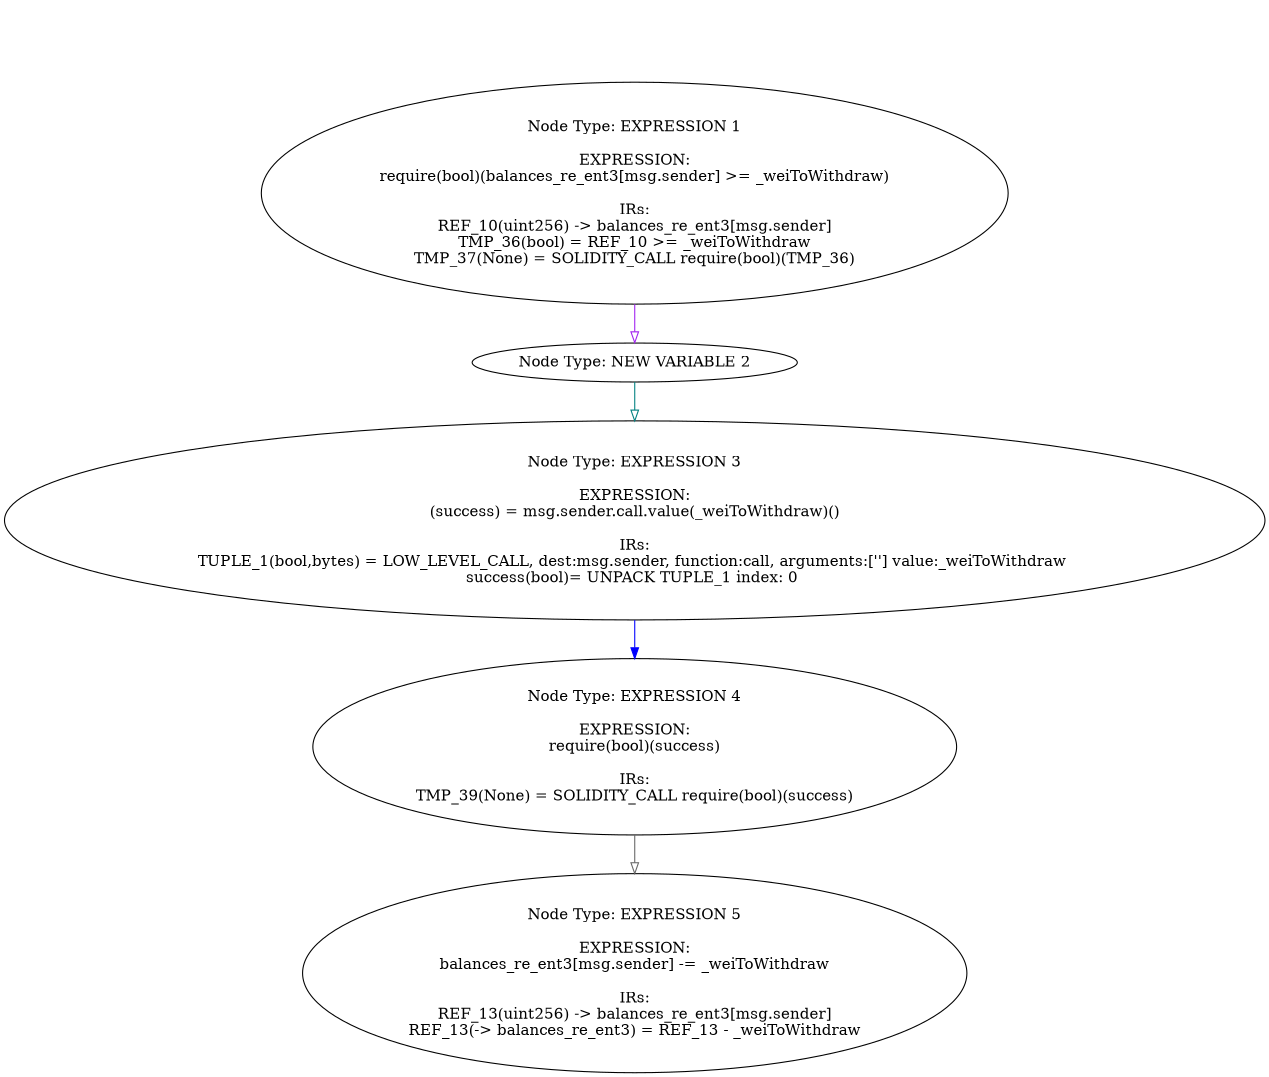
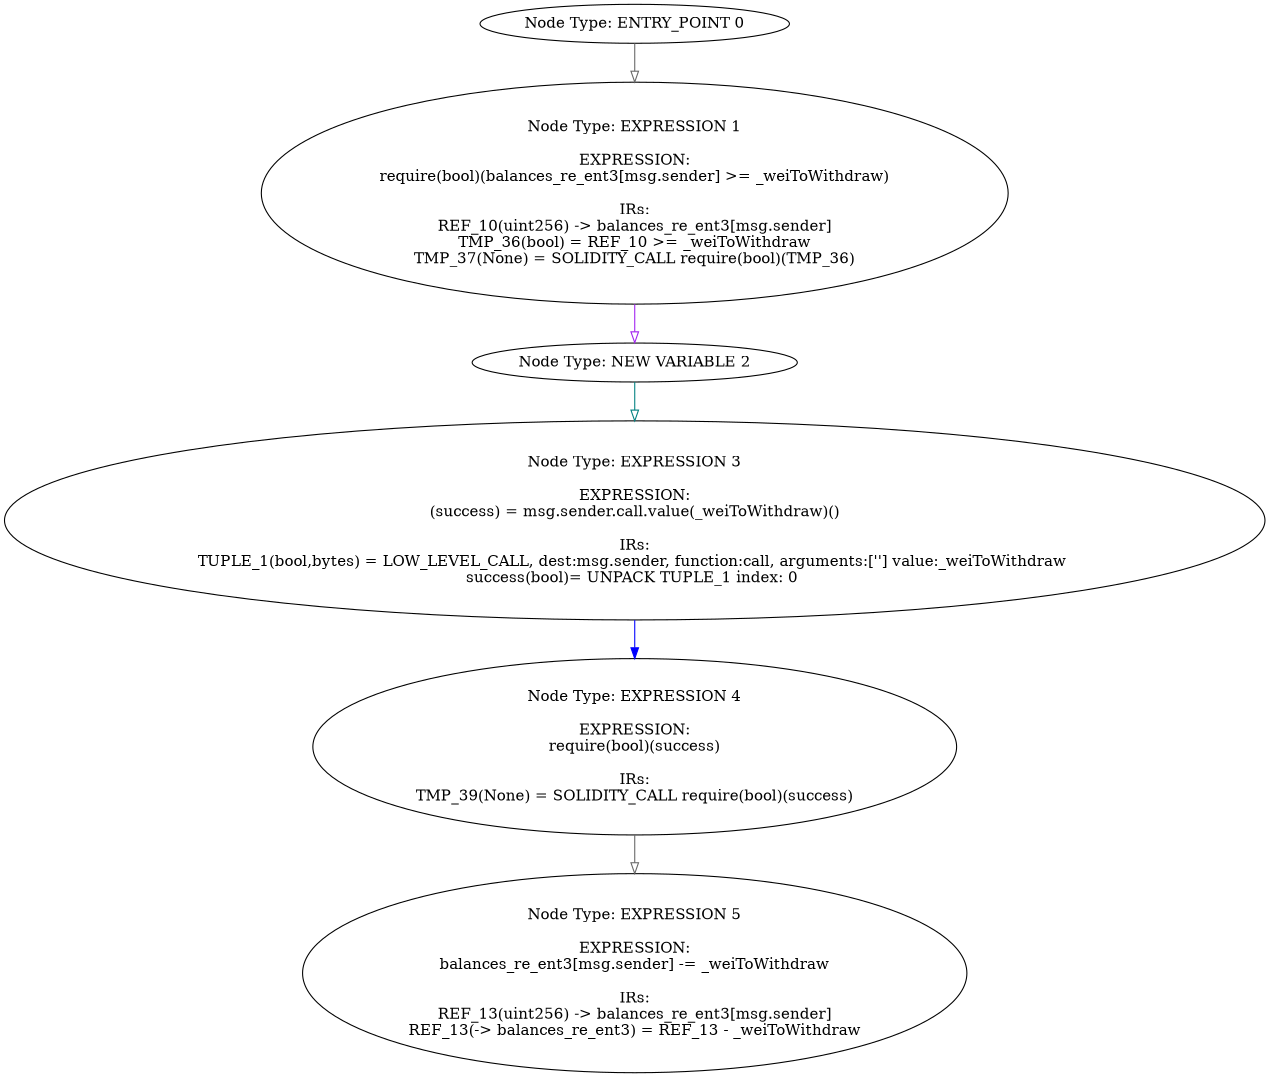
node "Node Type: ENTRY_POINT 0": added
